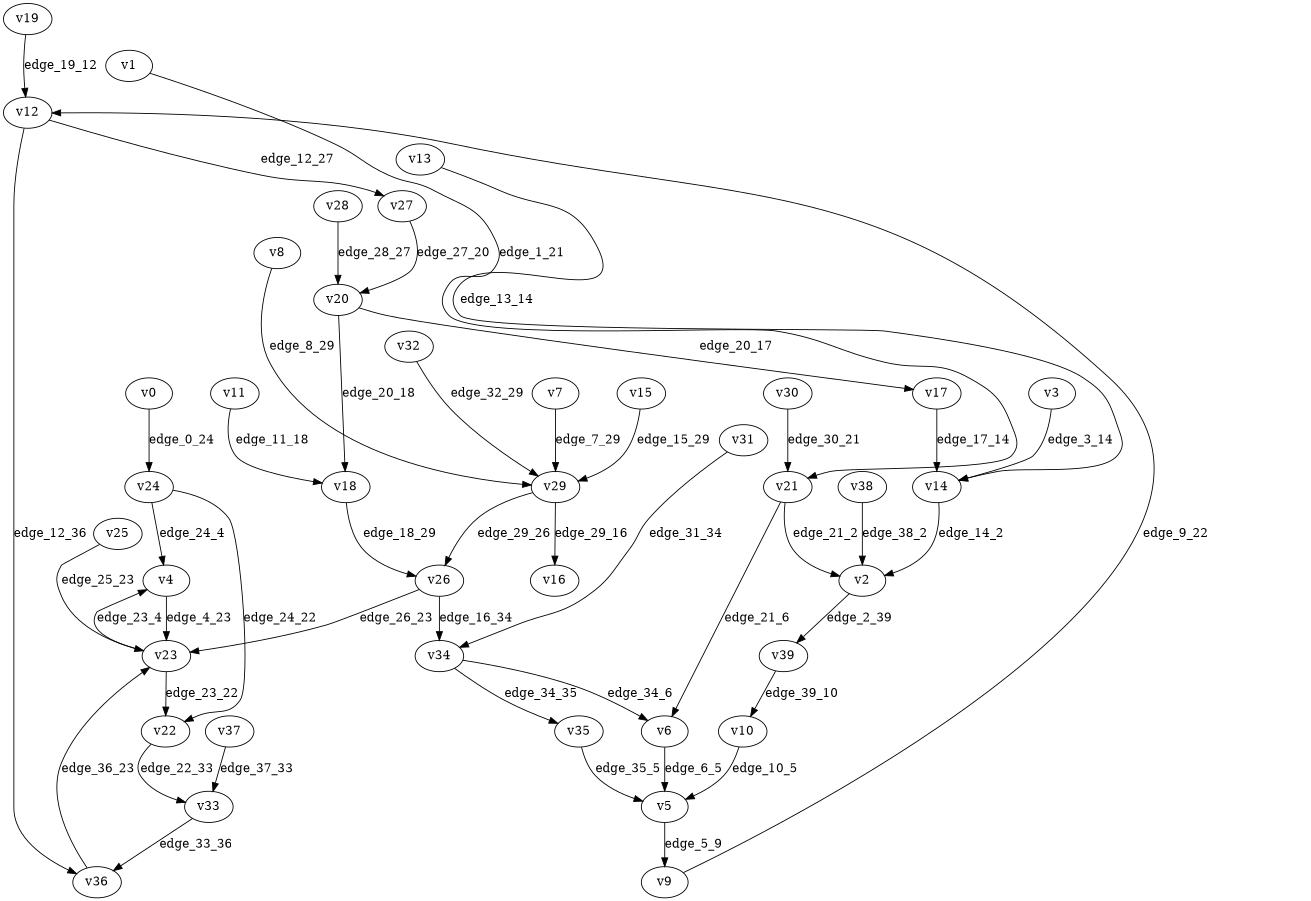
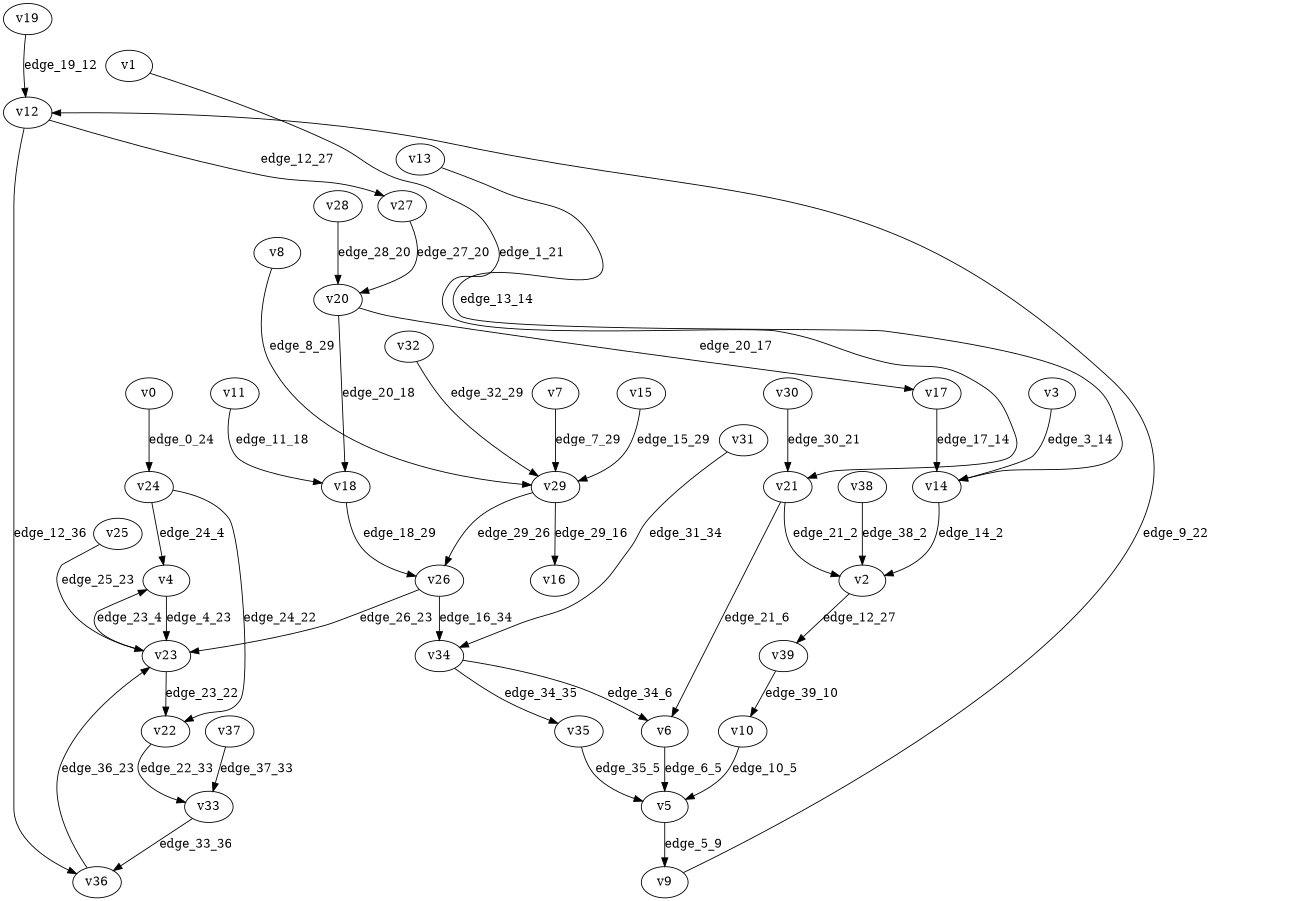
edge "v28" -> "v20": label "edge_28_27" -> "edge_28_20"
edge "v2" -> "v39": label "edge_2_39" -> "edge_12_27"
